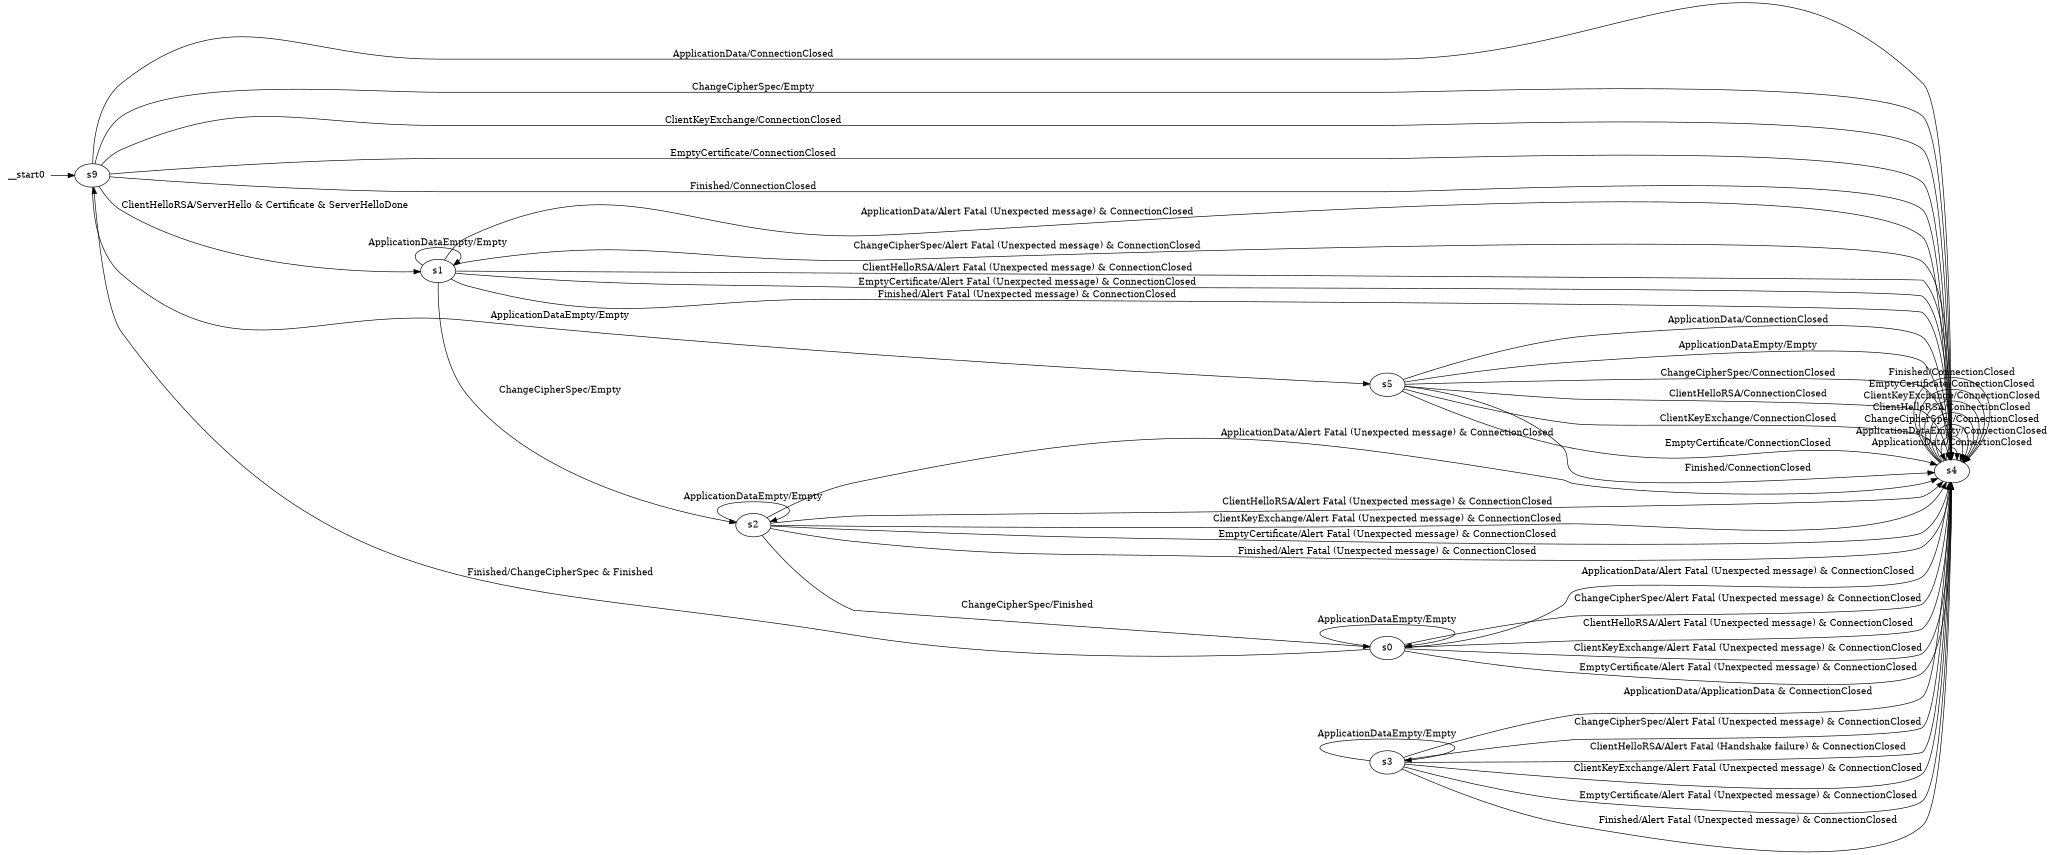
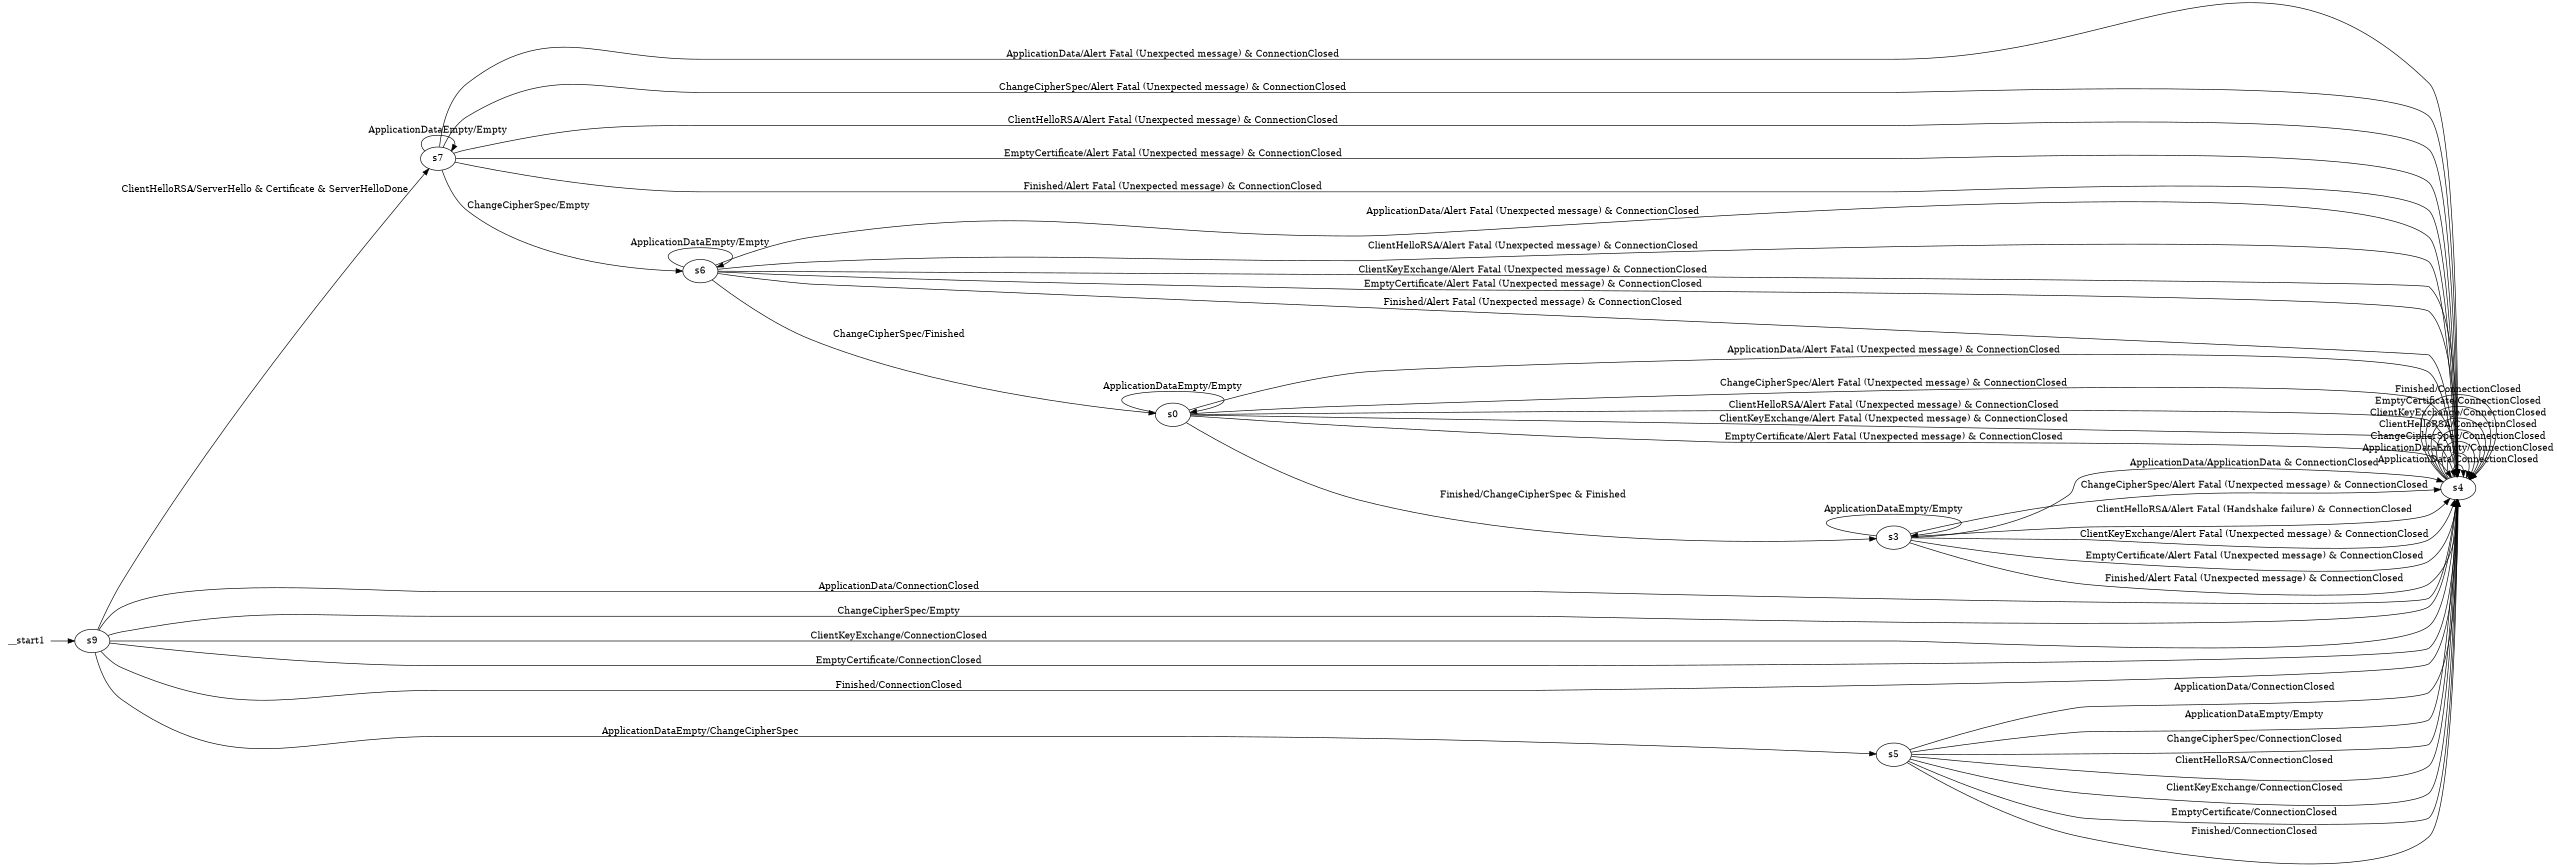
node "__start0": label "__start0" -> "__start1"
node "s1": label "s1" -> "s7"
edge "s9" -> "s5": label "ApplicationDataEmpty/Empty" -> "ApplicationDataEmpty/ChangeCipherSpec"
node "s2": label "s2" -> "s6"
edge "s0" -> "s9": now "s0" -> "s3"
